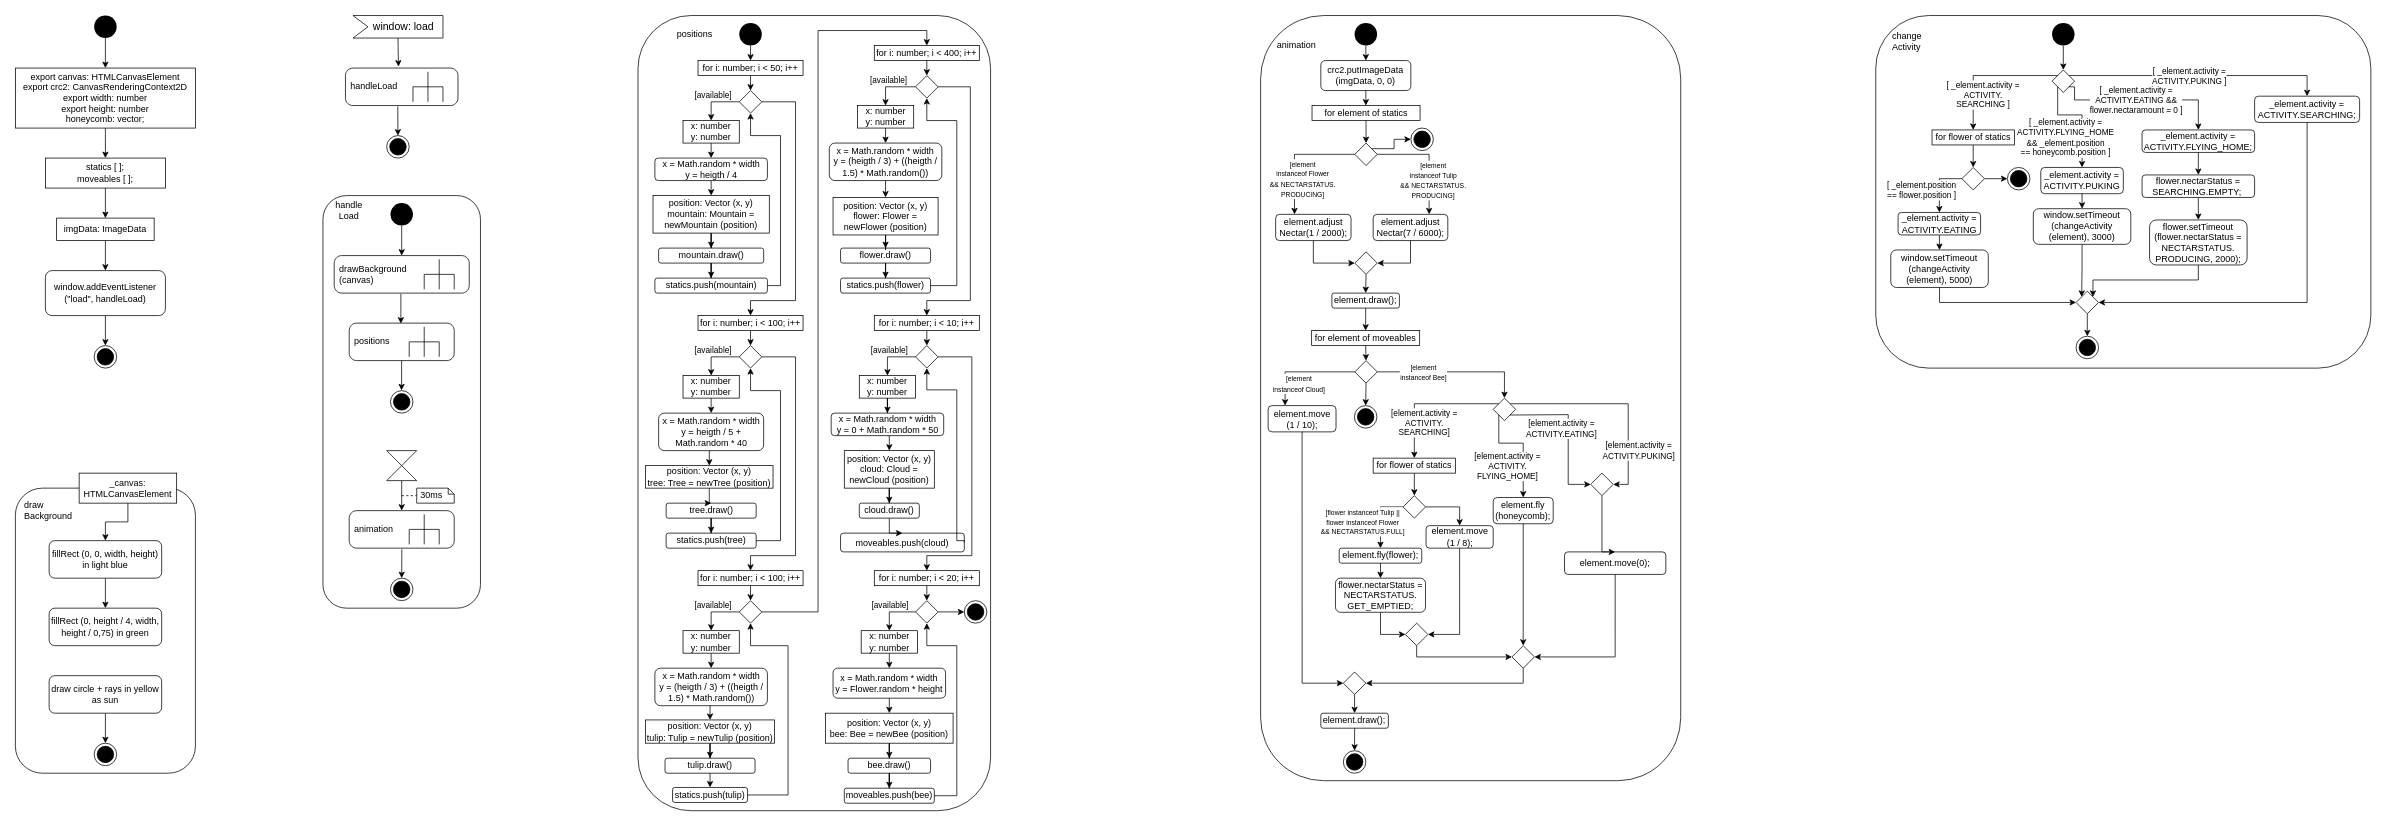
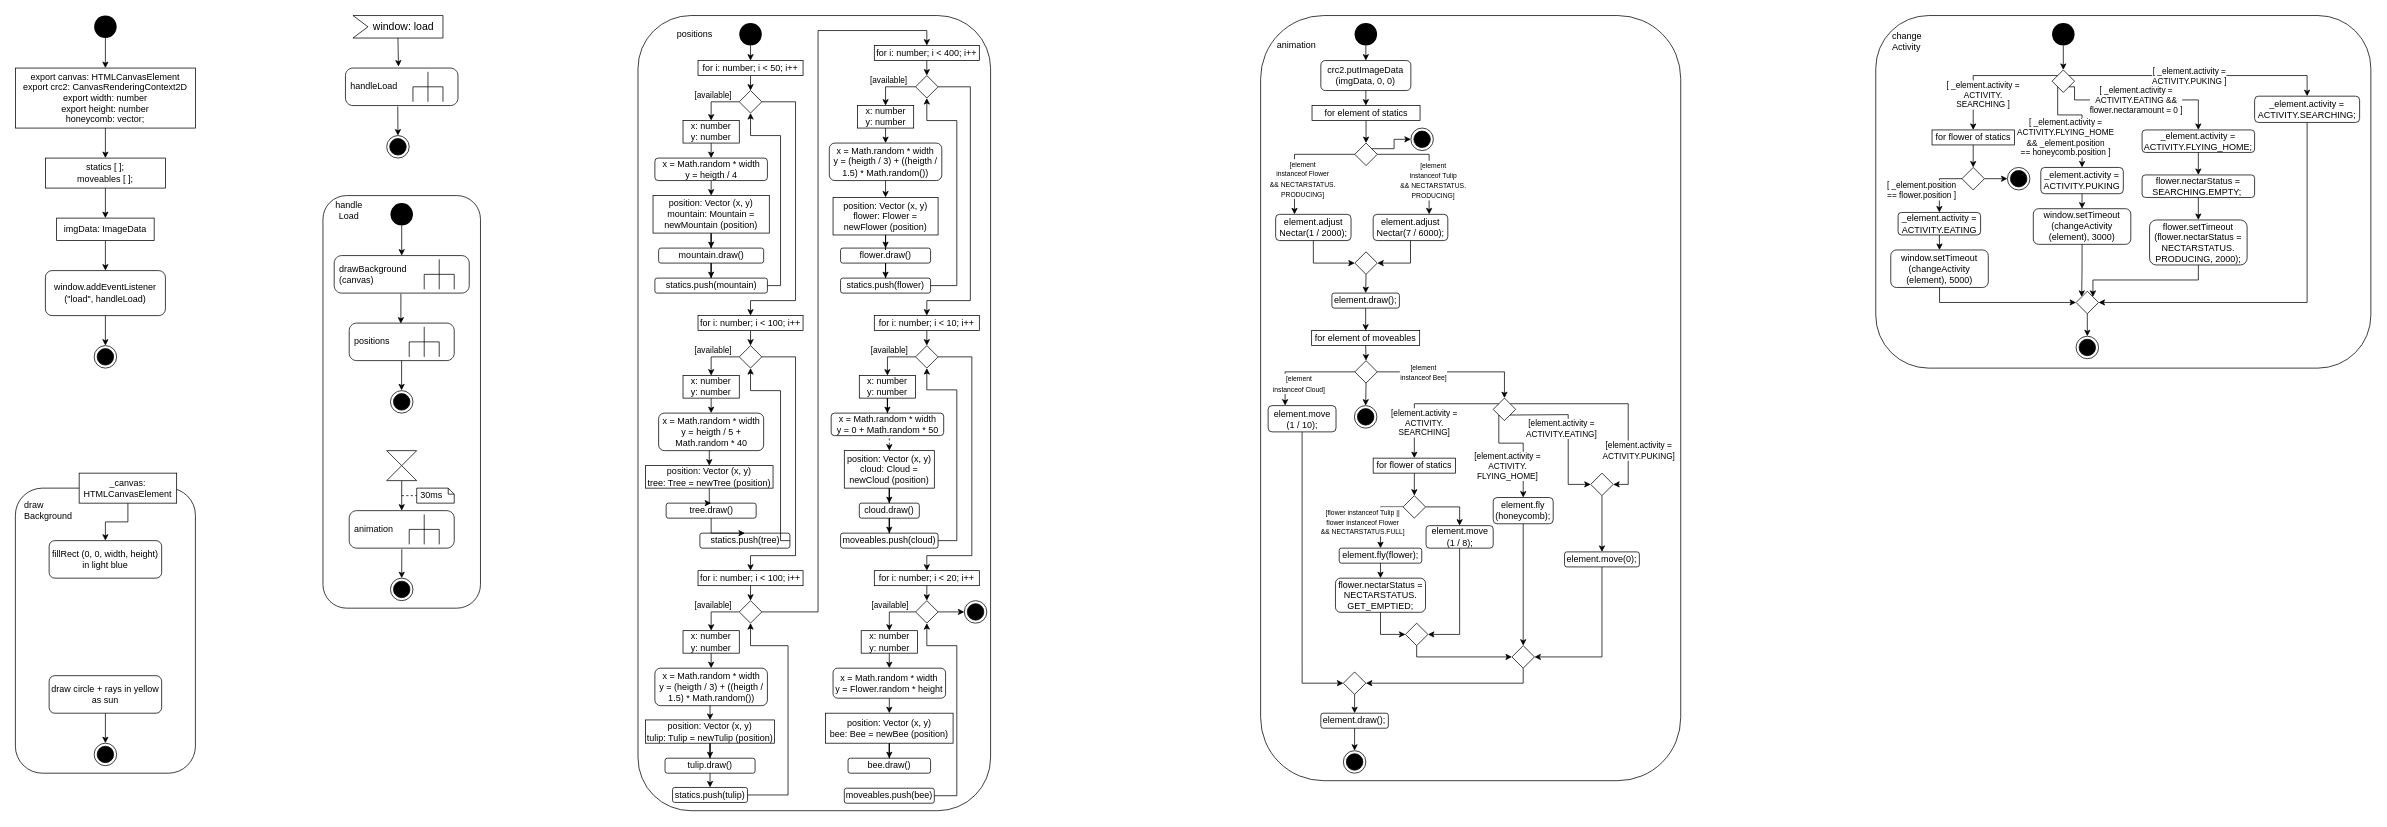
edge "x = Math.random * width y = 0 + Math.random * 50" -> "position: Vector (x, y) cloud: Cloud = newCloud (position)": style solid -> dashed
node "statics.push(tree)": moved (711, 540) -> (745, 540)
node "moveables.push(cloud)": size 124x19 -> 98x15
node "element.move(0);": size 101x23 -> 75x15
edge "fillRect (0, 0, width, height) in light blue" -> "fillRect (0, height / 4, width, height / 0,75) in green": removed
node "fillRect (0, height / 4, width, height / 0,75) in green": removed
edge "bee.draw()" -> "moveables.push(bee)": removed
